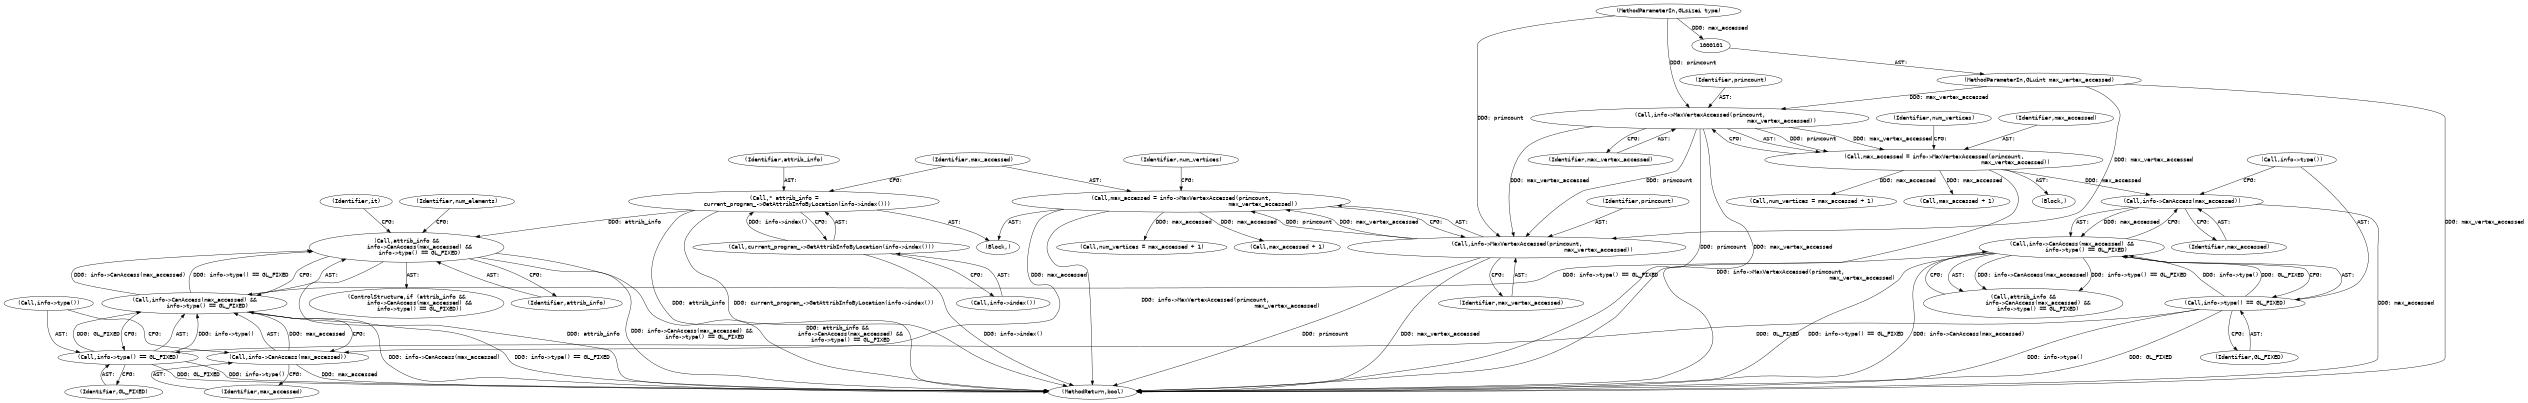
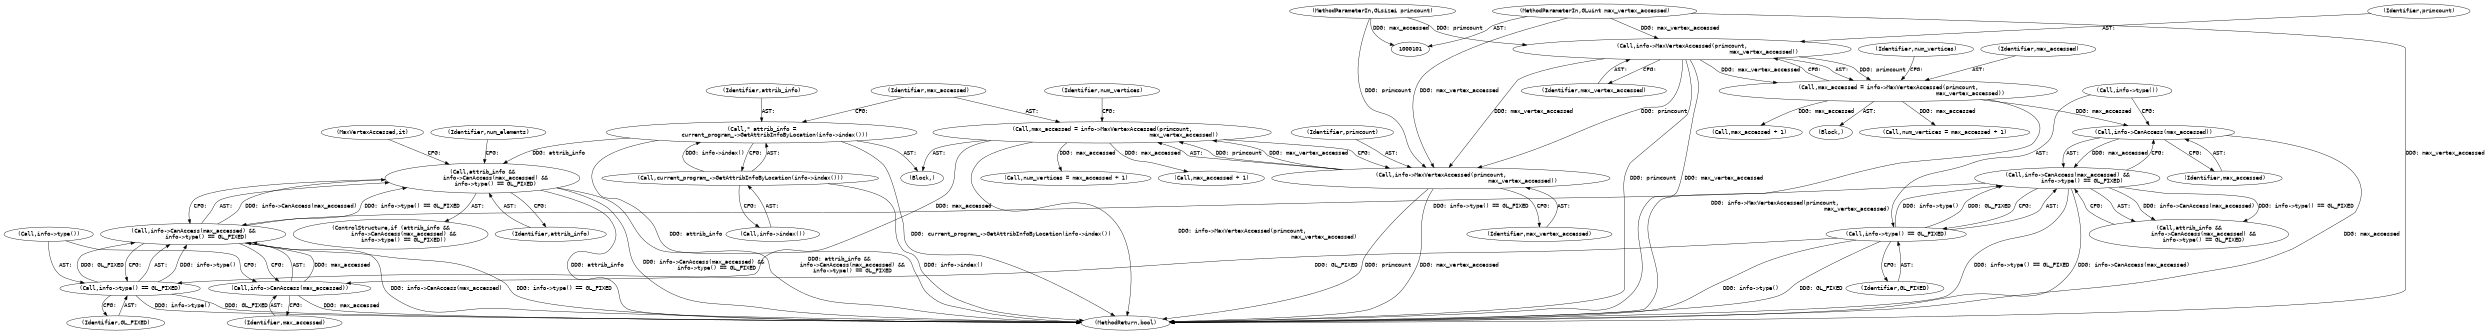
node "(MethodParameterIn,GLsizei type)": label "(MethodParameterIn,GLsizei type)" -> "(MethodParameterIn,GLsizei primcount)"
edge "1000101" -> "(MethodParameterIn,GLuint max_vertex_accessed)": reversed
node "(Identifier,it)": label "(Identifier,it)" -> "(MaxVertexAccessed,it)"
